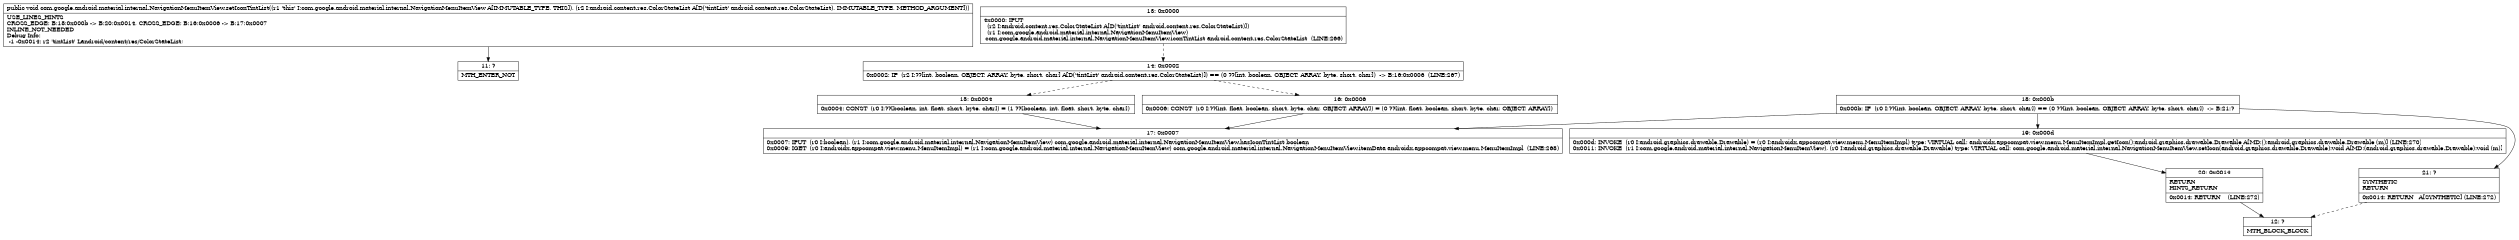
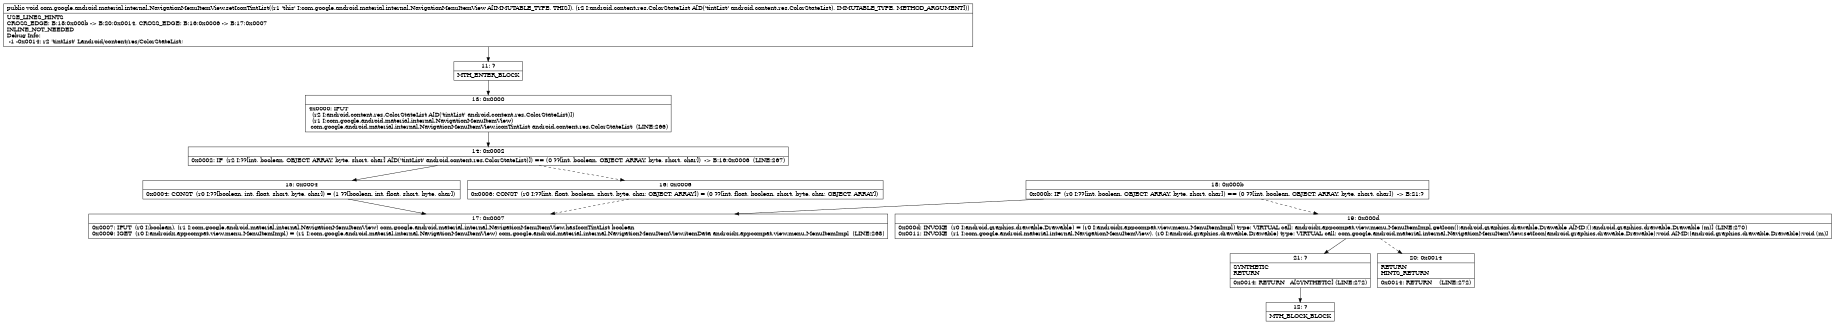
edge "13: 0x0000" -> "14: 0x0002": style dashed -> solid
node "11: ?": text "MTH_ENTER_NOT" -> "MTH_ENTER_BLOCK"
edge "11: ?" -> "13: 0x0000": added
edge "14: 0x0002" -> "15: 0x0004": style dashed -> solid
edge "18: 0x000b" -> "21: ?": now "19: 0x000d" -> "21: ?"
edge "18: 0x000b" -> "19: 0x000d": style solid -> dashed
edge "16: 0x0006" -> "17: 0x0007": style solid -> dashed
edge "19: 0x000d" -> "20: 0x0014": style solid -> dashed
edge "20: 0x0014" -> "12: ?": removed
edge "21: ?" -> "12: ?": style dashed -> solid
